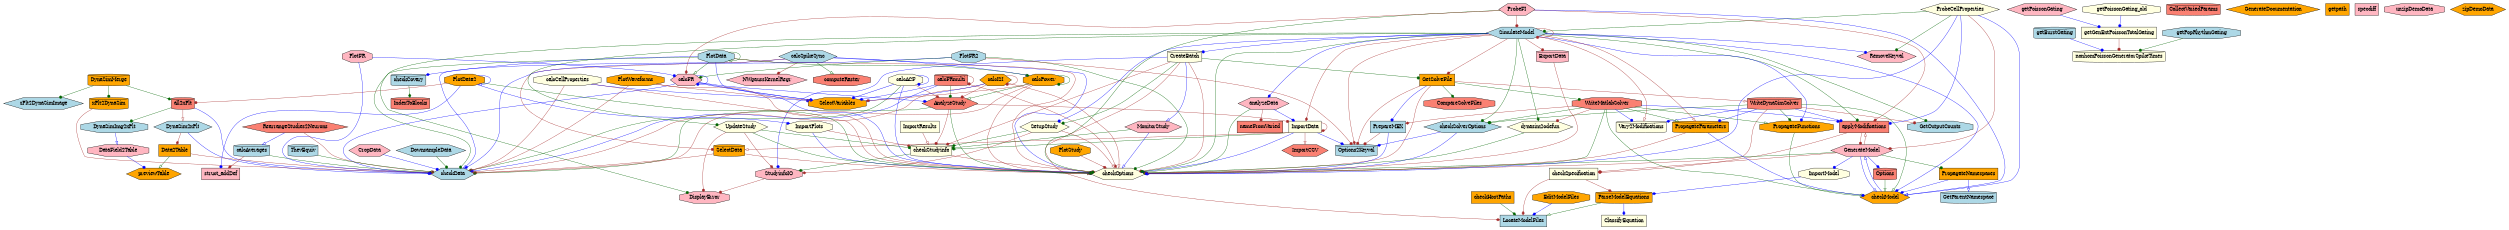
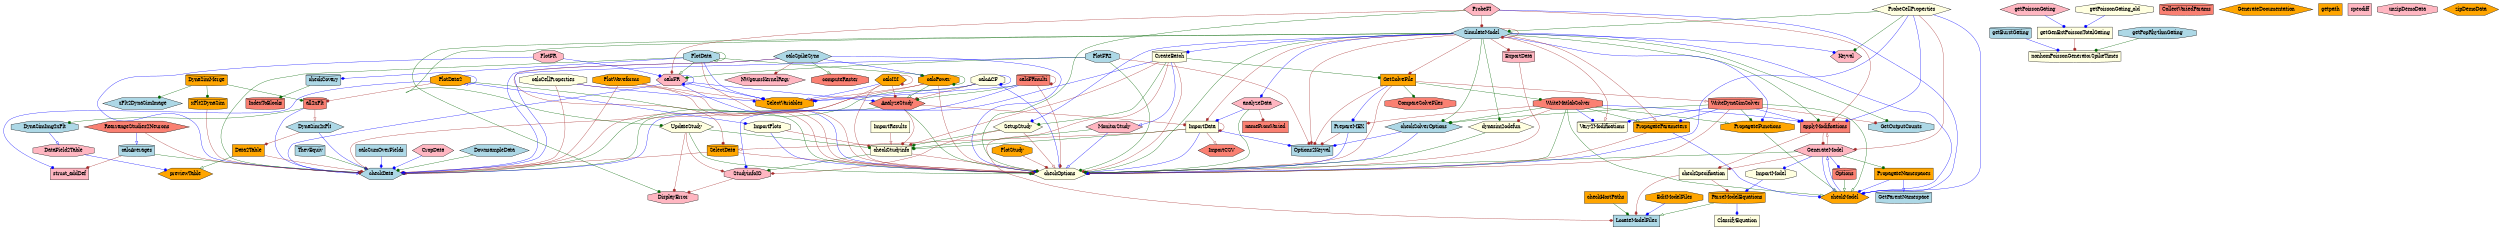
node "RemoveKeyval": label "RemoveKeyval" -> "Keyval"
node "calcSumOverFields": added
